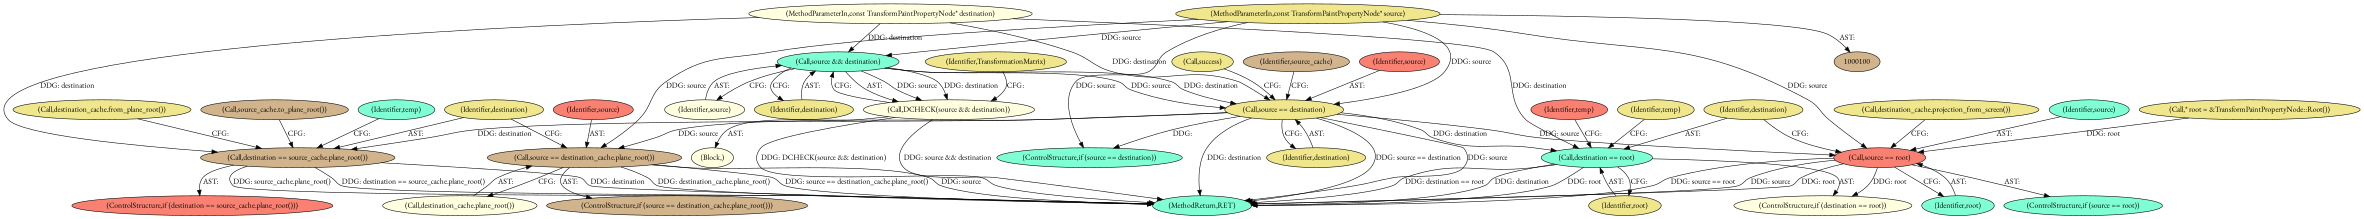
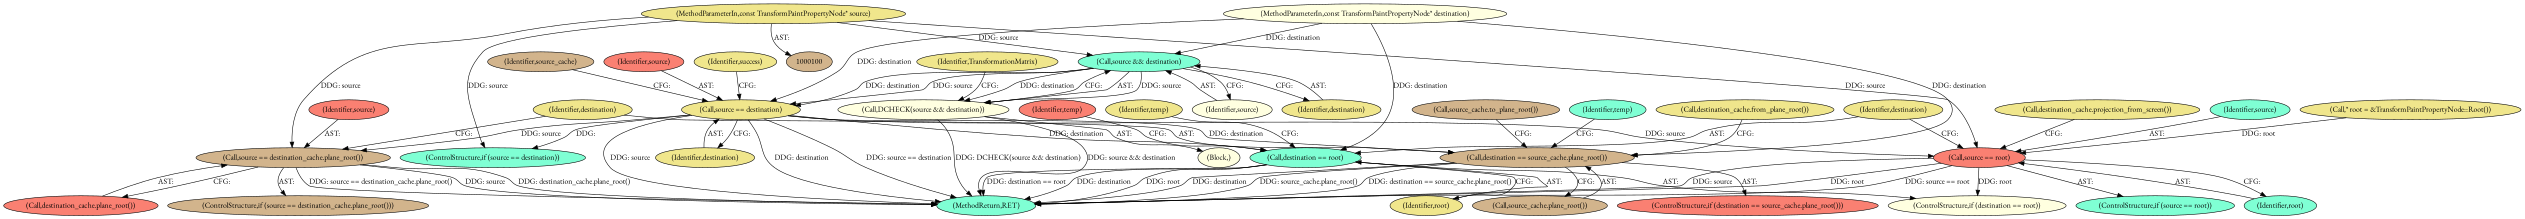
node "(Call,success)": label "(Call,success)" -> "(Identifier,success)"
edge "(MethodParameterIn,const TransformPaintPropertyNode* source)" -> "(Call,source == destination)": removed, label "DDG: source"
node "(Call,destination_cache.plane_root())": fillcolor lightyellow -> salmon
node "(Call,source_cache.plane_root())": added
